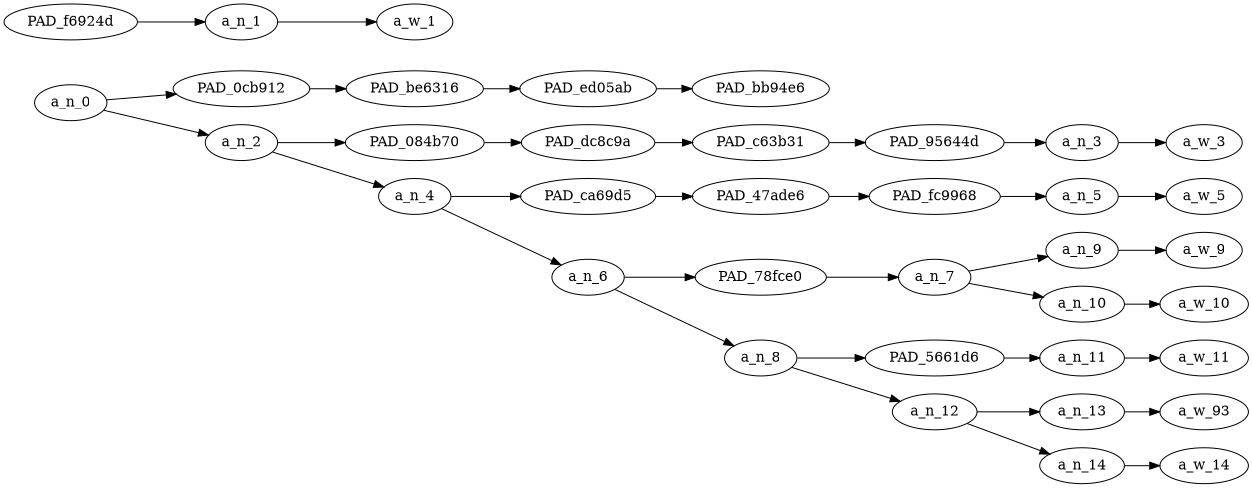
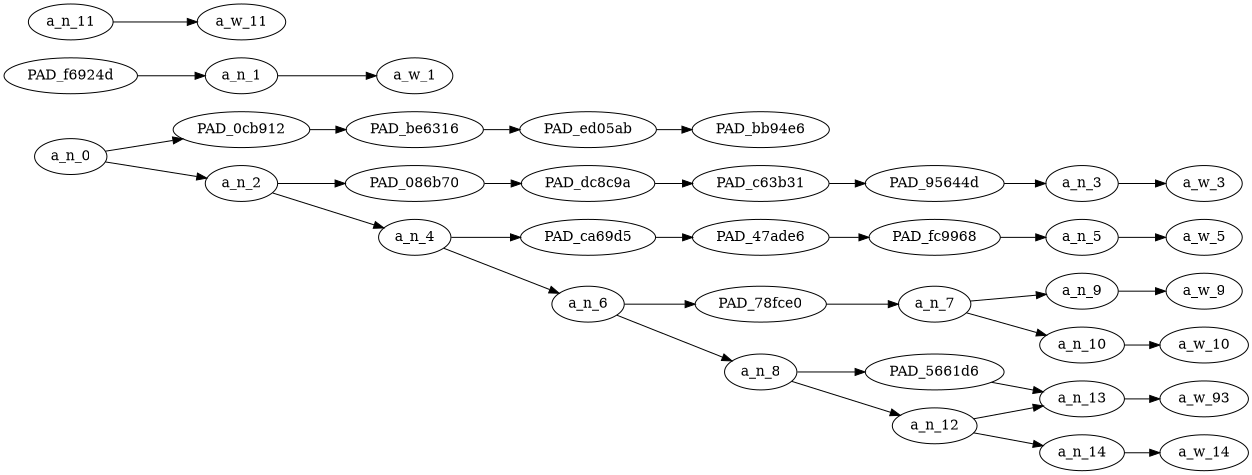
node "PAD_084b70": label "PAD_084b70" -> "PAD_086b70"
edge "PAD_5661d6" -> "a_n_11": now "PAD_5661d6" -> "a_n_13"
